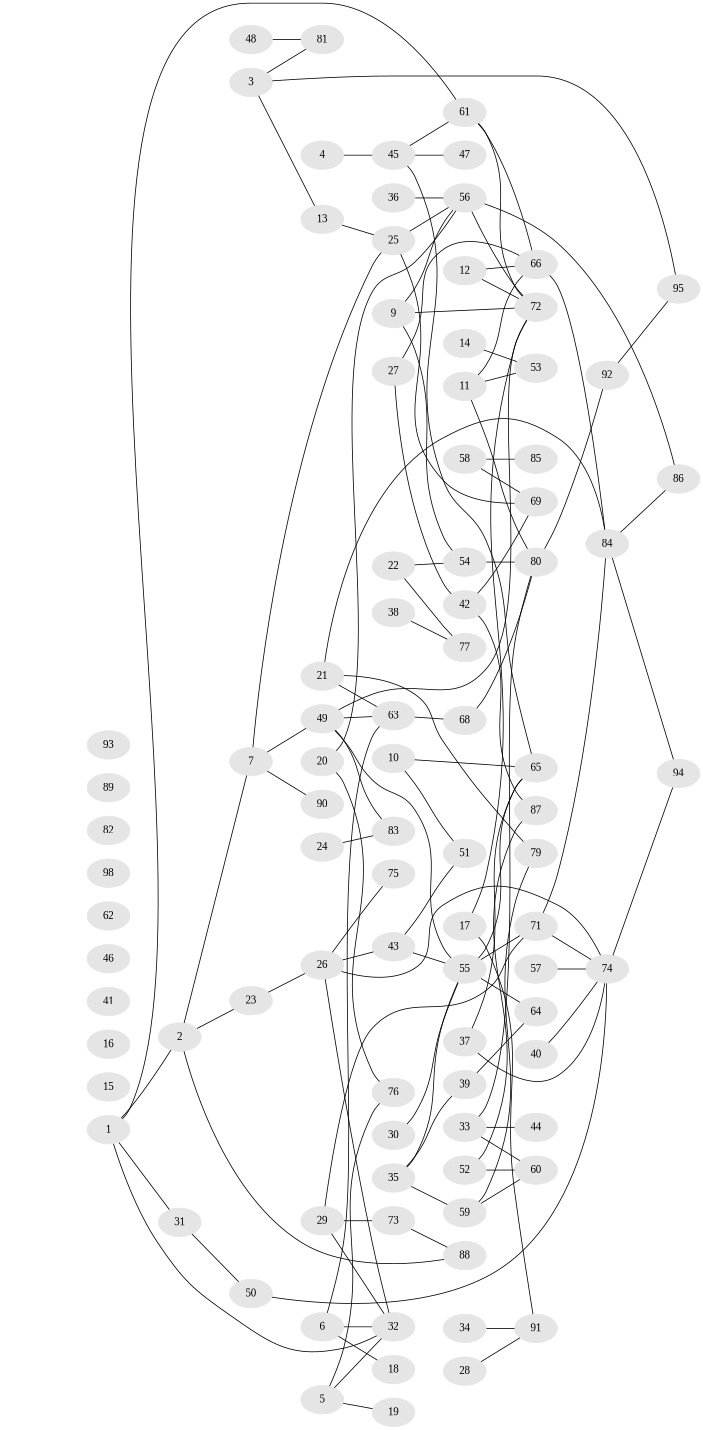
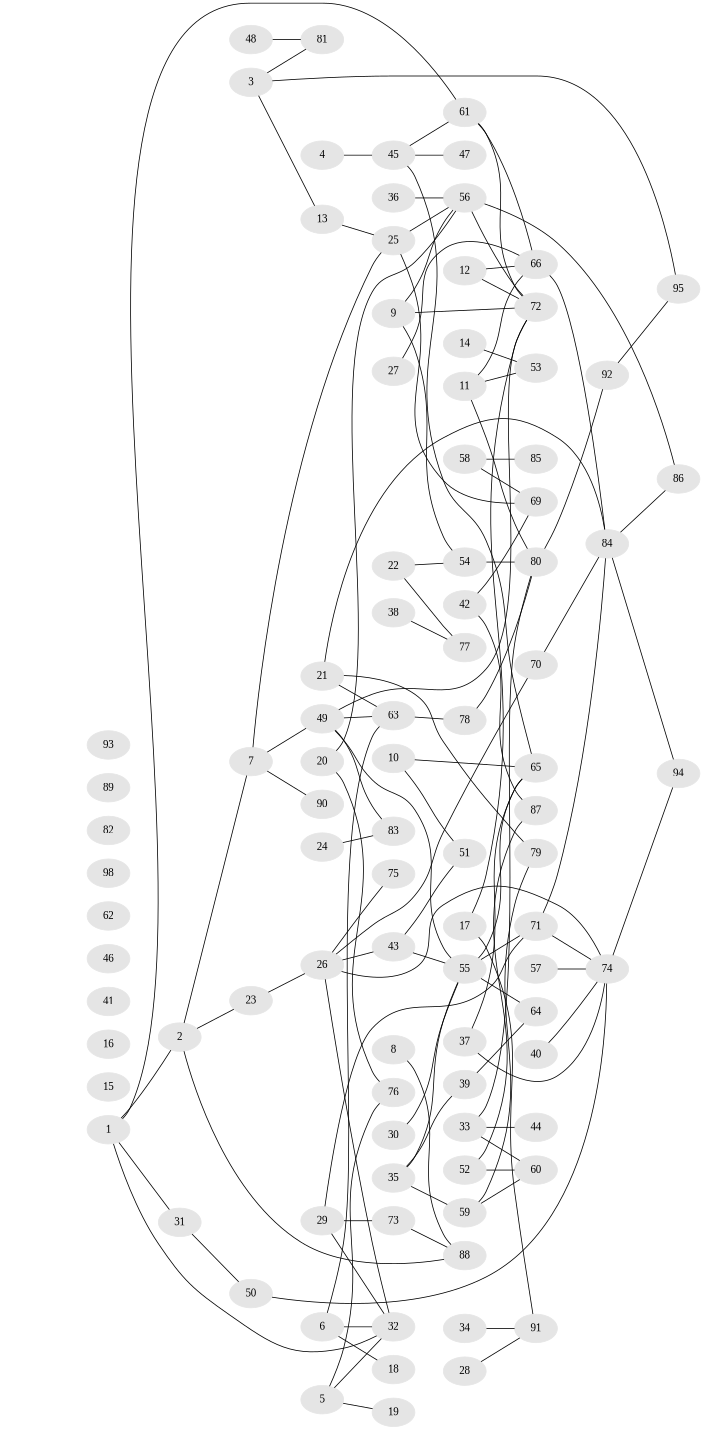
edge "27" -- "42": removed
node "70": added
node "68": label "68" -> "78"
node "8": added
